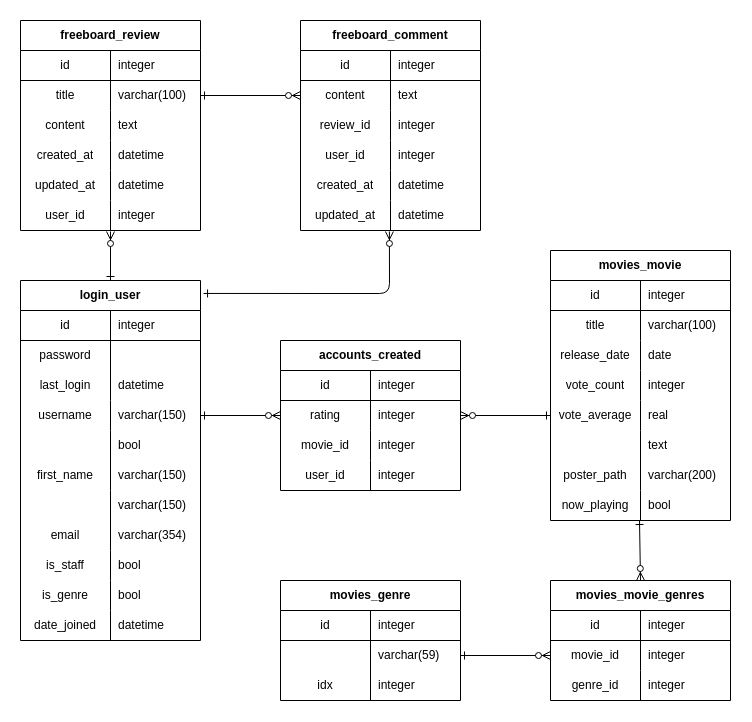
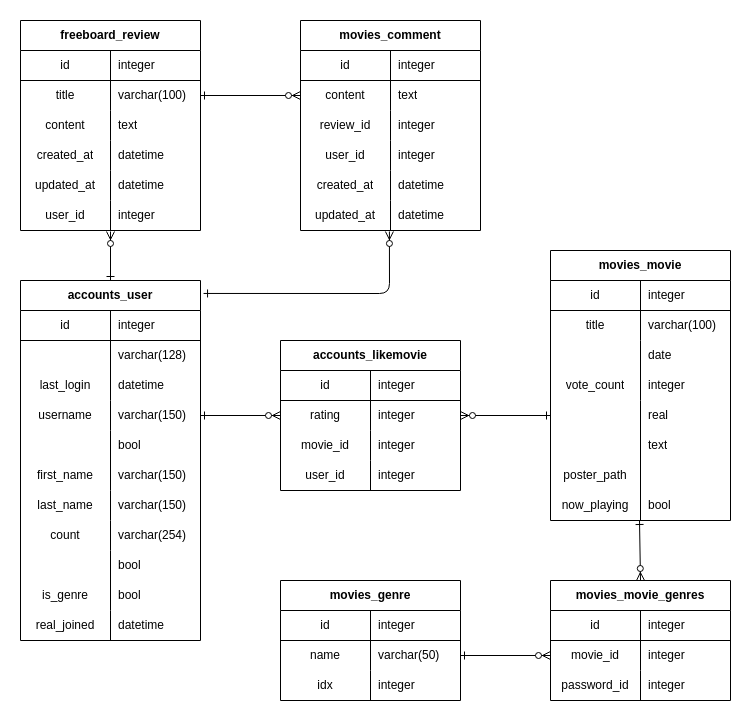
node "freeboard_comment": label "freeboard_comment" -> "movies_comment"
node "login_user": label "login_user" -> "accounts_user"
node "password": removed
node "varchar(128)": added
node "accounts_created": label "accounts_created" -> "accounts_likemovie"
node "release_date": removed
node "vote_average": removed
node "varchar(200)": removed
node "last_name": added
node "email": label "email" -> "count"
node "varchar(354)": label "varchar(354)" -> "varchar(254)"
node "is_staff": removed
node "date_joined": label "date_joined" -> "real_joined"
node "name": added
node "varchar(59)": label "varchar(59)" -> "varchar(50)"
node "genre_id": label "genre_id" -> "password_id"
